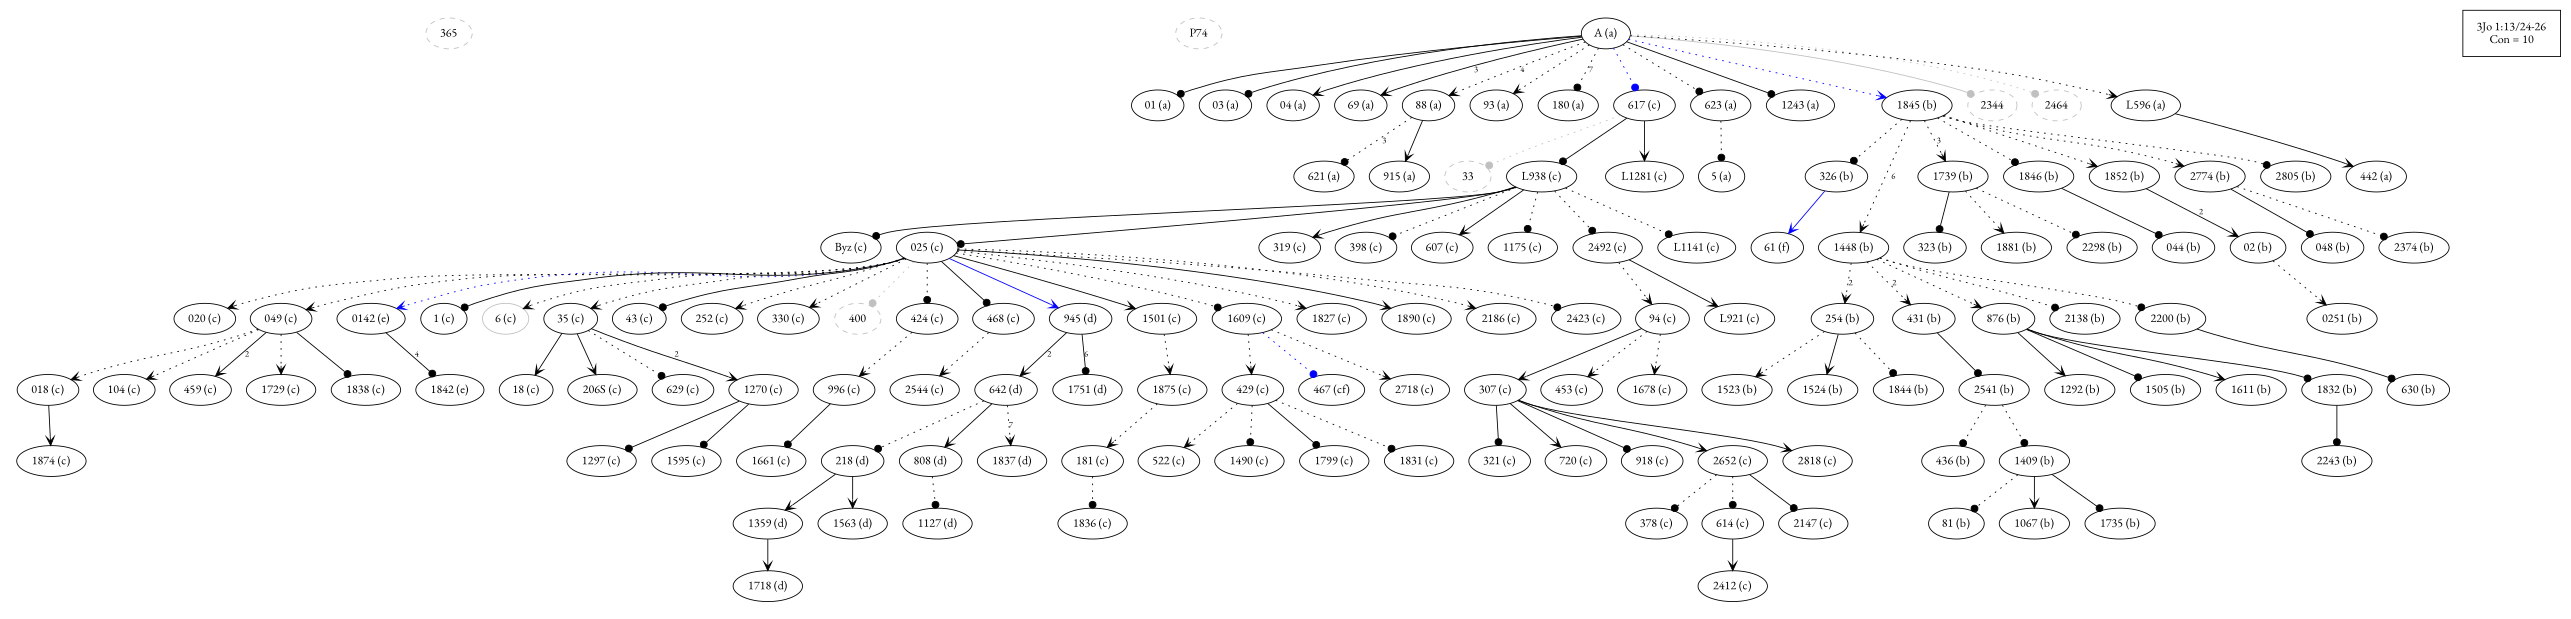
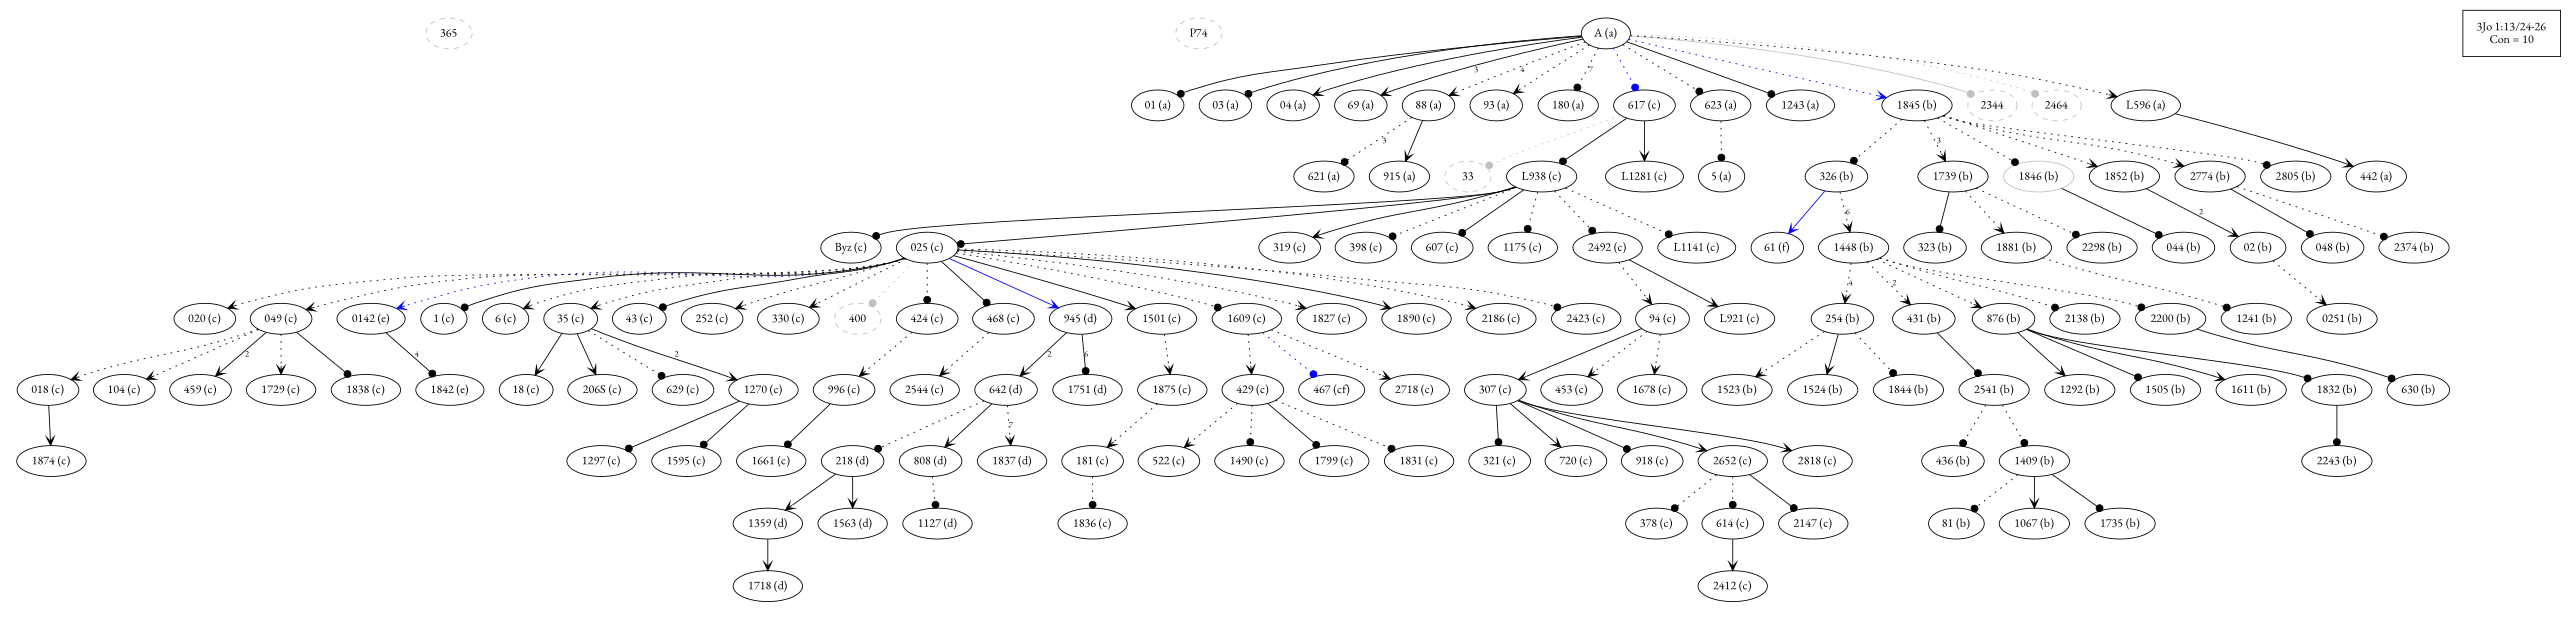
edge "1845 (b)" -> "1448 (b)": now "326 (b)" -> "1448 (b)"
node "1846 (b)": color black -> gray
edge "L938 (c)" -> "607 (c)": arrowhead vee -> dot
edge "1448 (b)" -> "254 (b)": label "2" -> "4"
node "6 (c)": color gray -> black
node "1241 (b)": added
